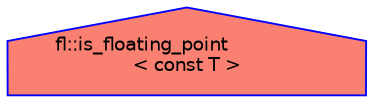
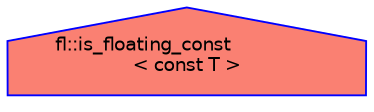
node "fl::is_floating_point < const T >": label "fl::is_floating_point < const T >" -> "fl::is_floating_const < const T >"
